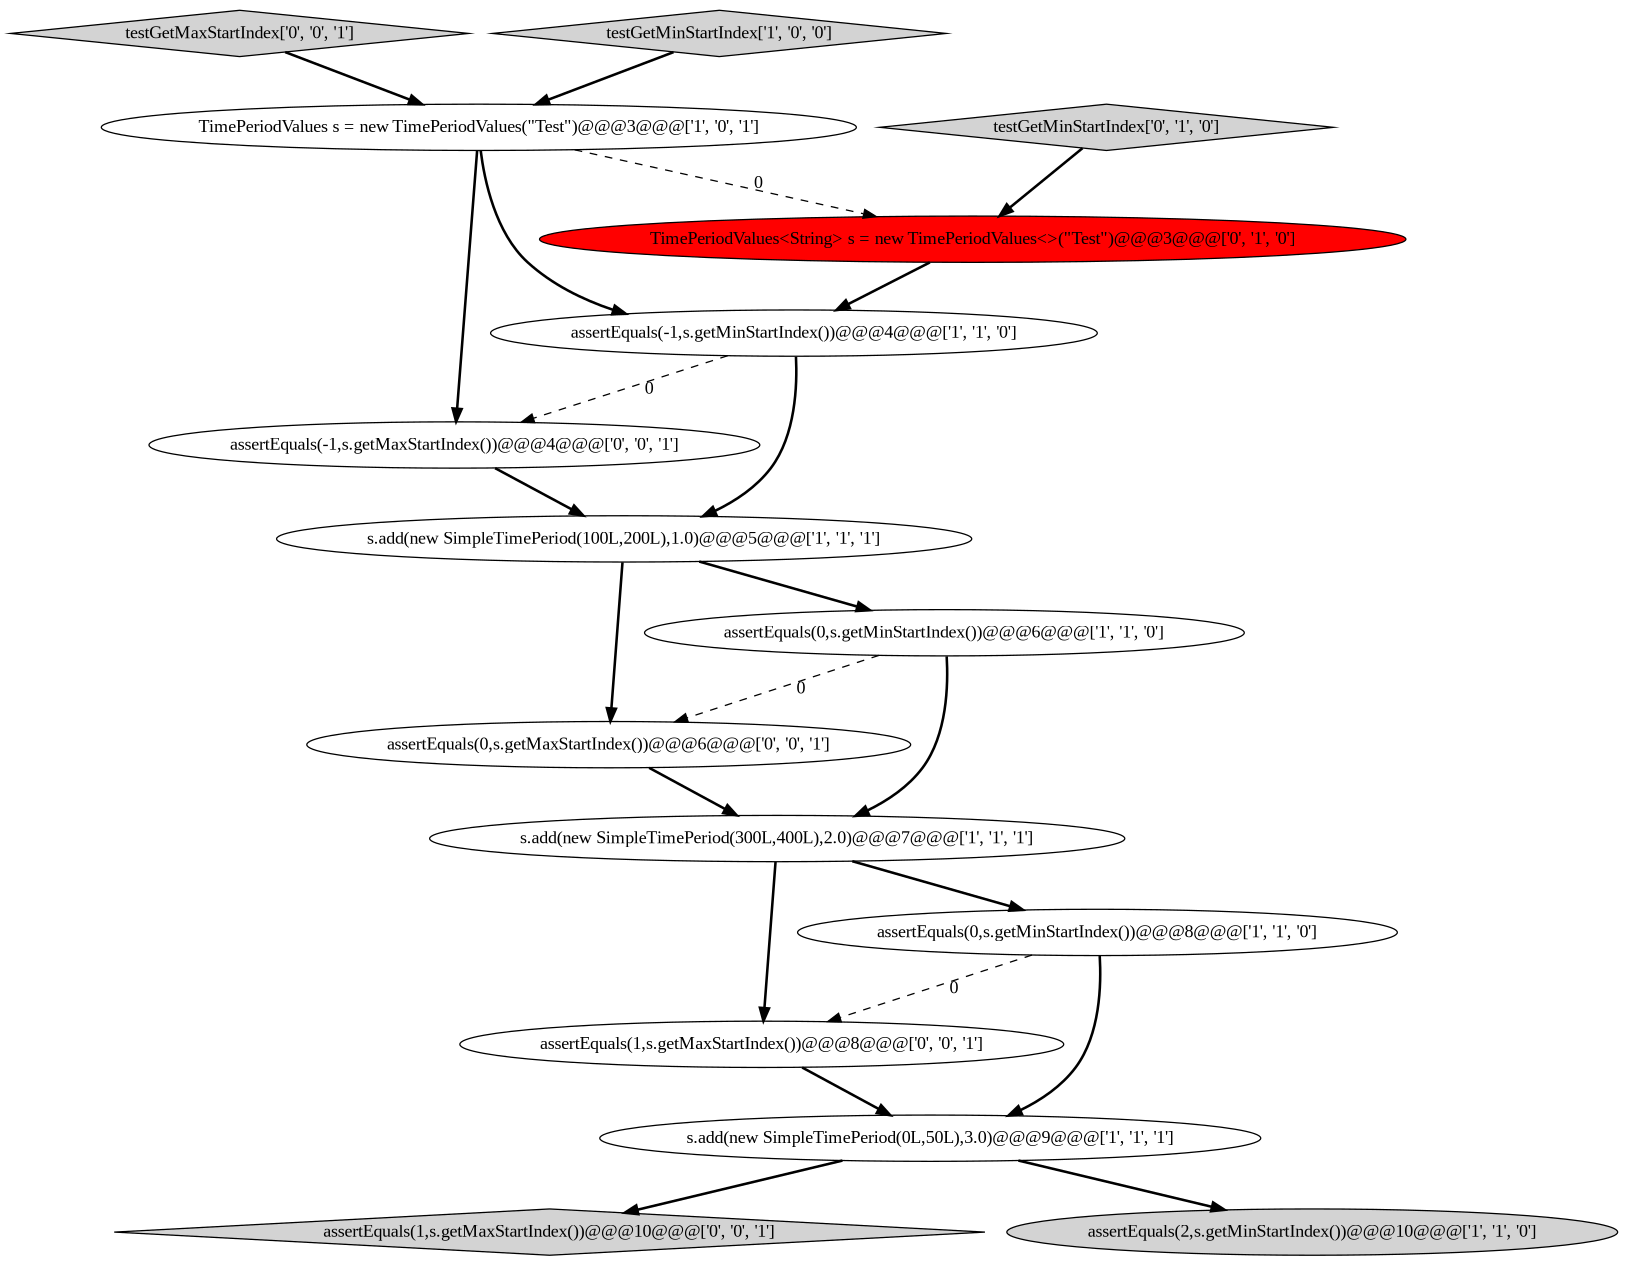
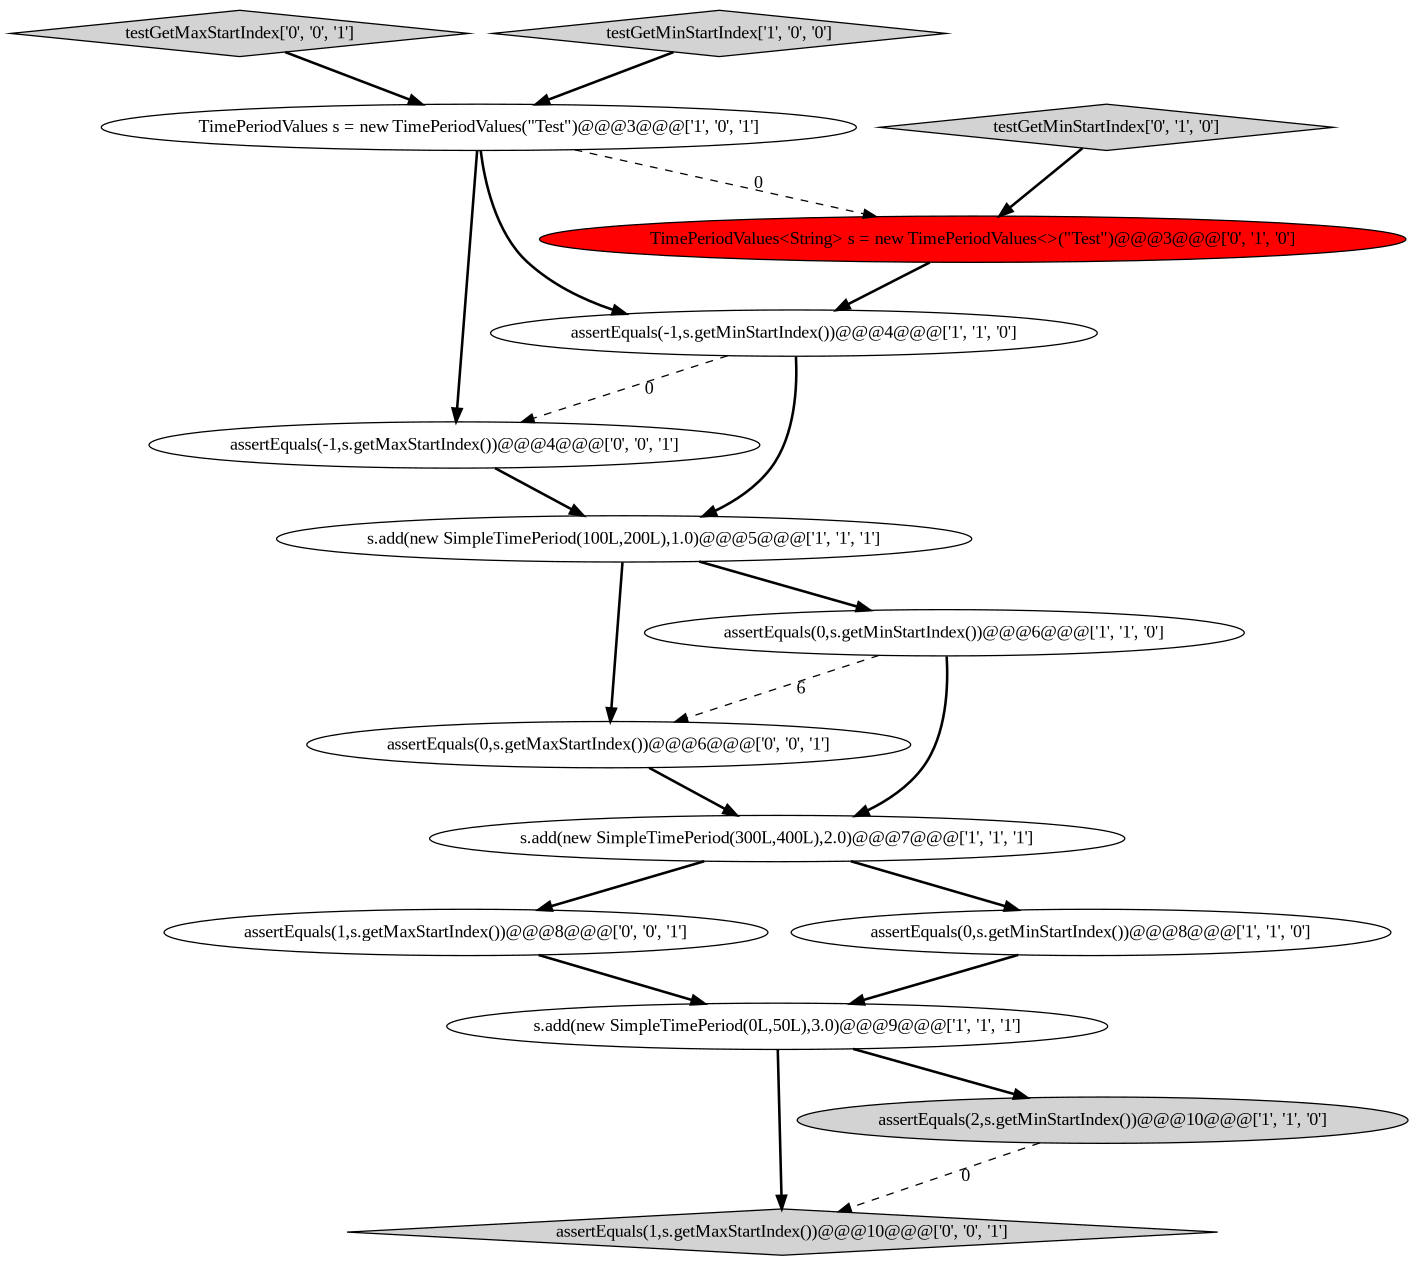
edge "assertEquals(0,s.getMinStartIndex())@@@6@@@['1', '1', '0']" -> "assertEquals(0,s.getMaxStartIndex())@@@6@@@['0', '0', '1']": label "0" -> "6"
edge "assertEquals(0,s.getMinStartIndex())@@@8@@@['1', '1', '0']" -> "assertEquals(1,s.getMaxStartIndex())@@@8@@@['0', '0', '1']": removed, label "0"
edge "assertEquals(2,s.getMinStartIndex())@@@10@@@['1', '1', '0']" -> "assertEquals(1,s.getMaxStartIndex())@@@10@@@['0', '0', '1']": added, label "0"
